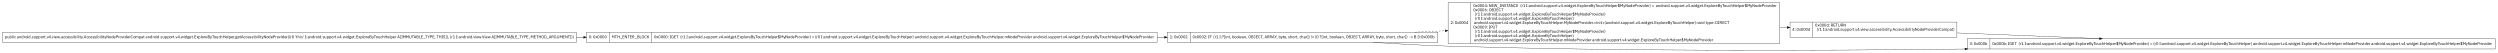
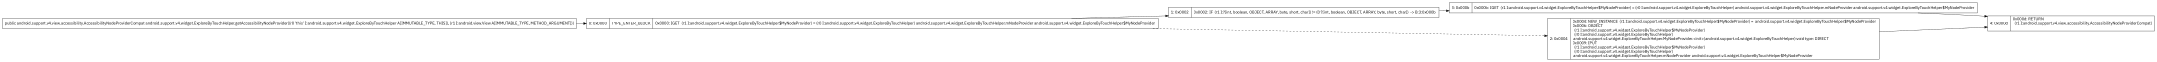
edge "1: 0x0002" -> "2: 0x0004": now "0: 0x0000" -> "2: 0x0004"
edge "4: 0x000d" -> "3: 0x000b": reversed
node "0: 0x0000": text "MTH_ENTER_BLOCK" -> "TYPE_ENTER_BLOCK"
